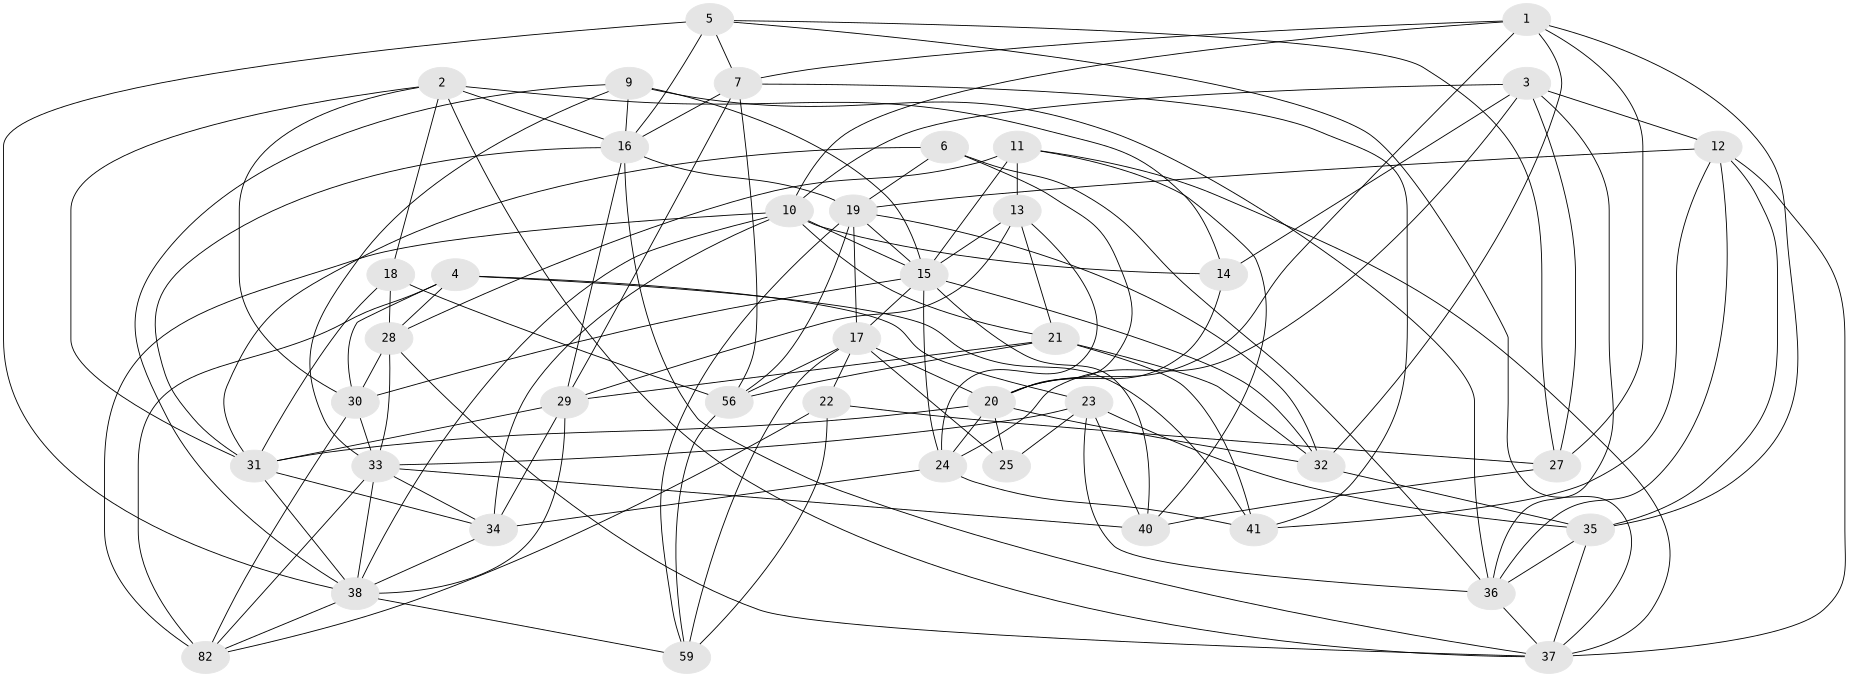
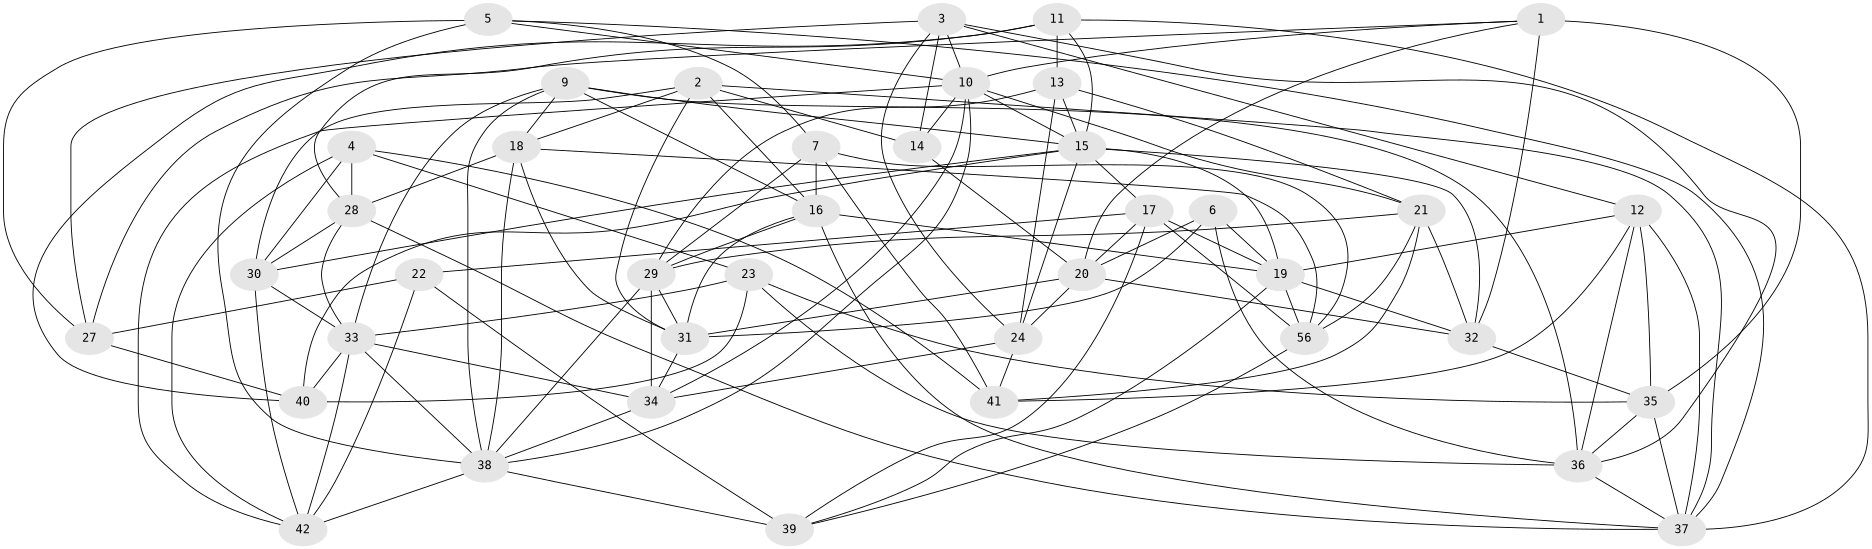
edge "1" -- "7": removed
edge "5" -- "16": now "5" -- "10"
edge "9" -- "18": added
node "25": removed
edge "31" -- "38": now "18" -- "38"
node "82": label "82" -> "42"
node "59": label "59" -> "39"
